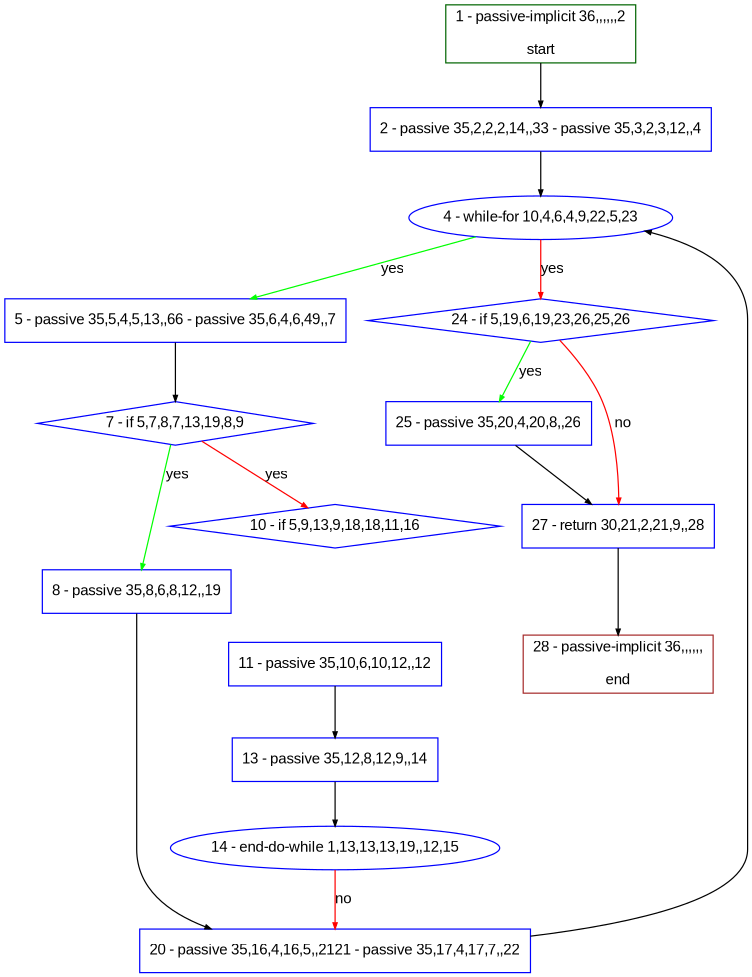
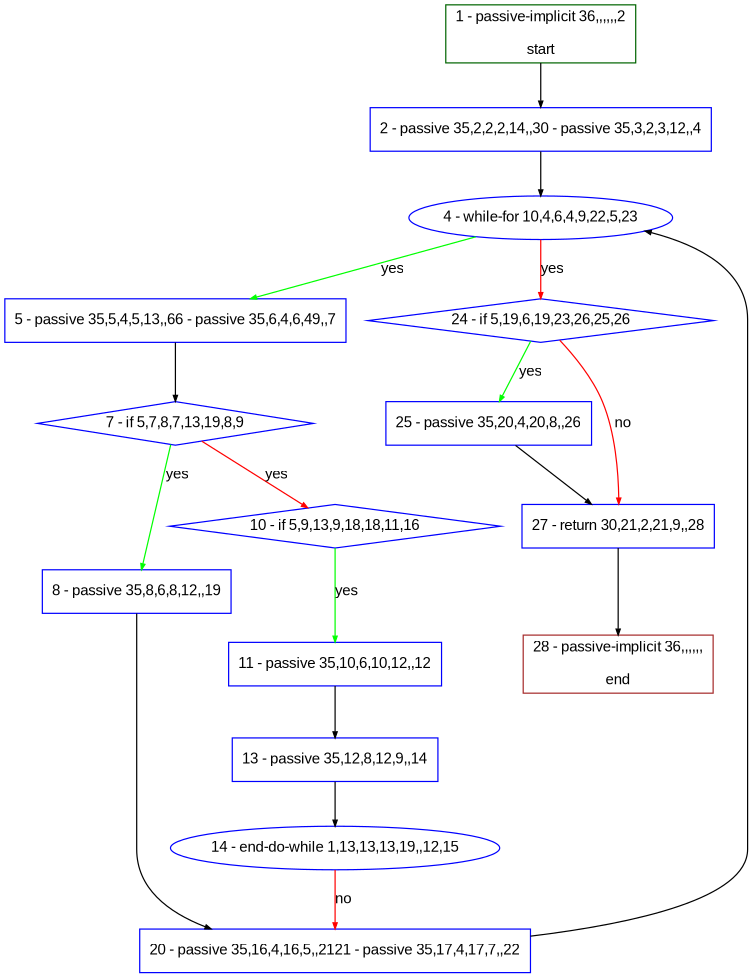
node "2 - passive 35,2,2,2,14,,33 - passive 35,3,2,3,12,,4": label "2 - passive 35,2,2,2,14,,33 - passive 35,3,2,3,12,,4" -> "2 - passive 35,2,2,2,14,,30 - passive 35,3,2,3,12,,4"
edge "10 - if 5,9,13,9,18,18,11,16" -> "11 - passive 35,10,6,10,12,,12": added, label "yes"
